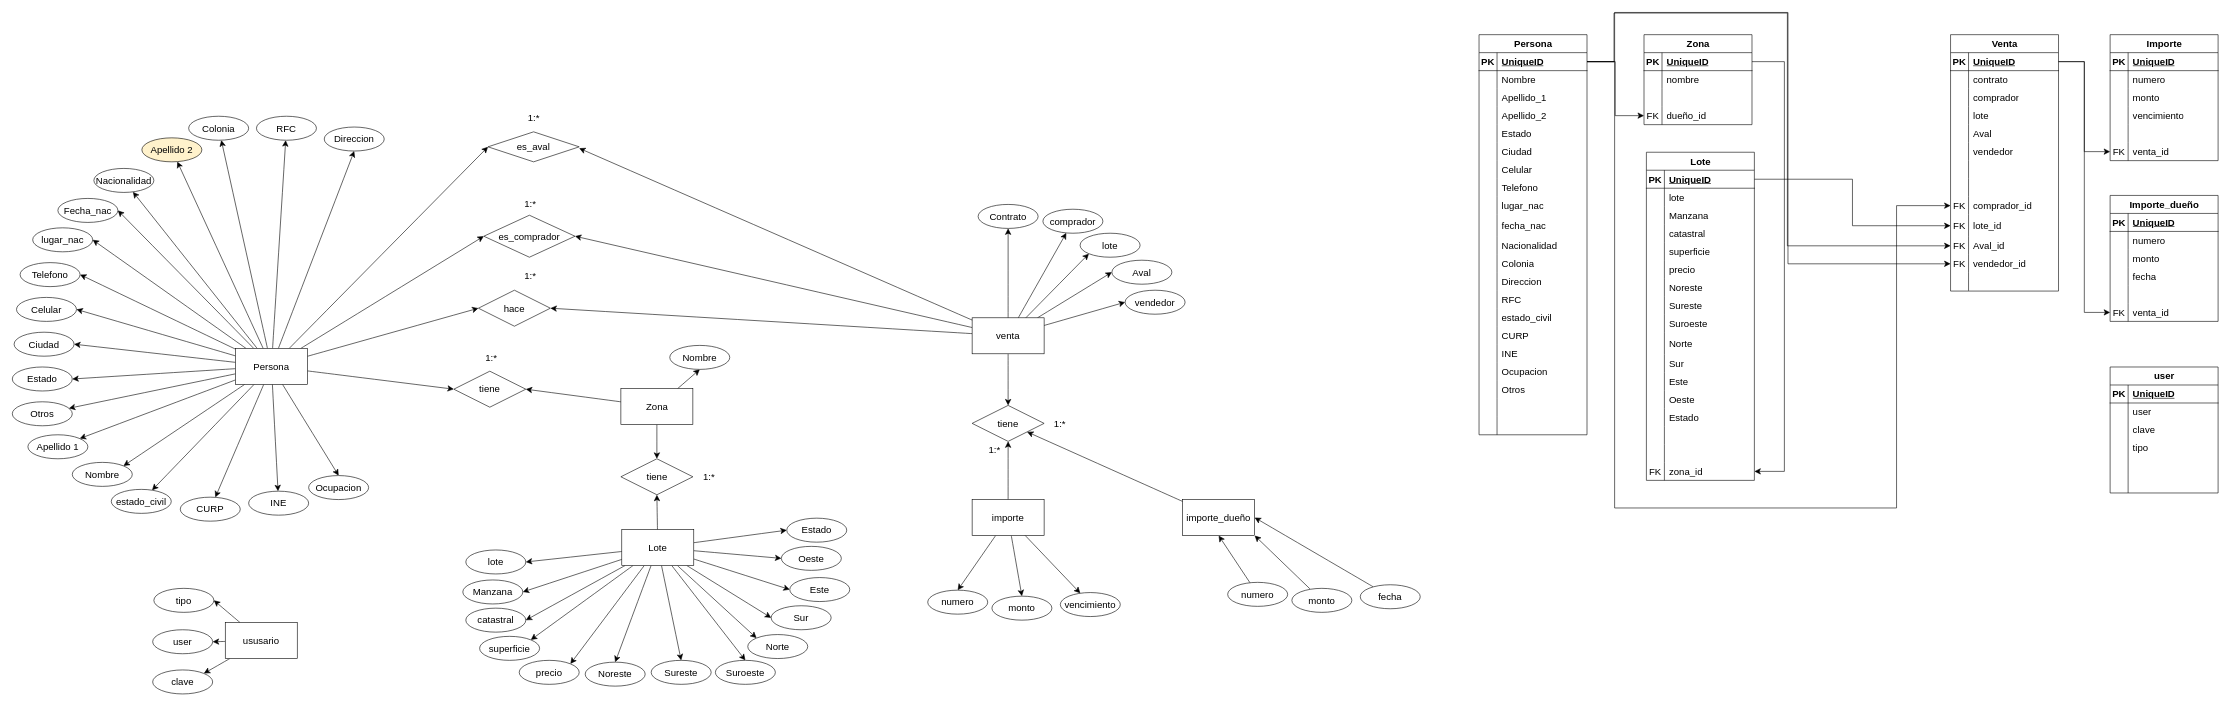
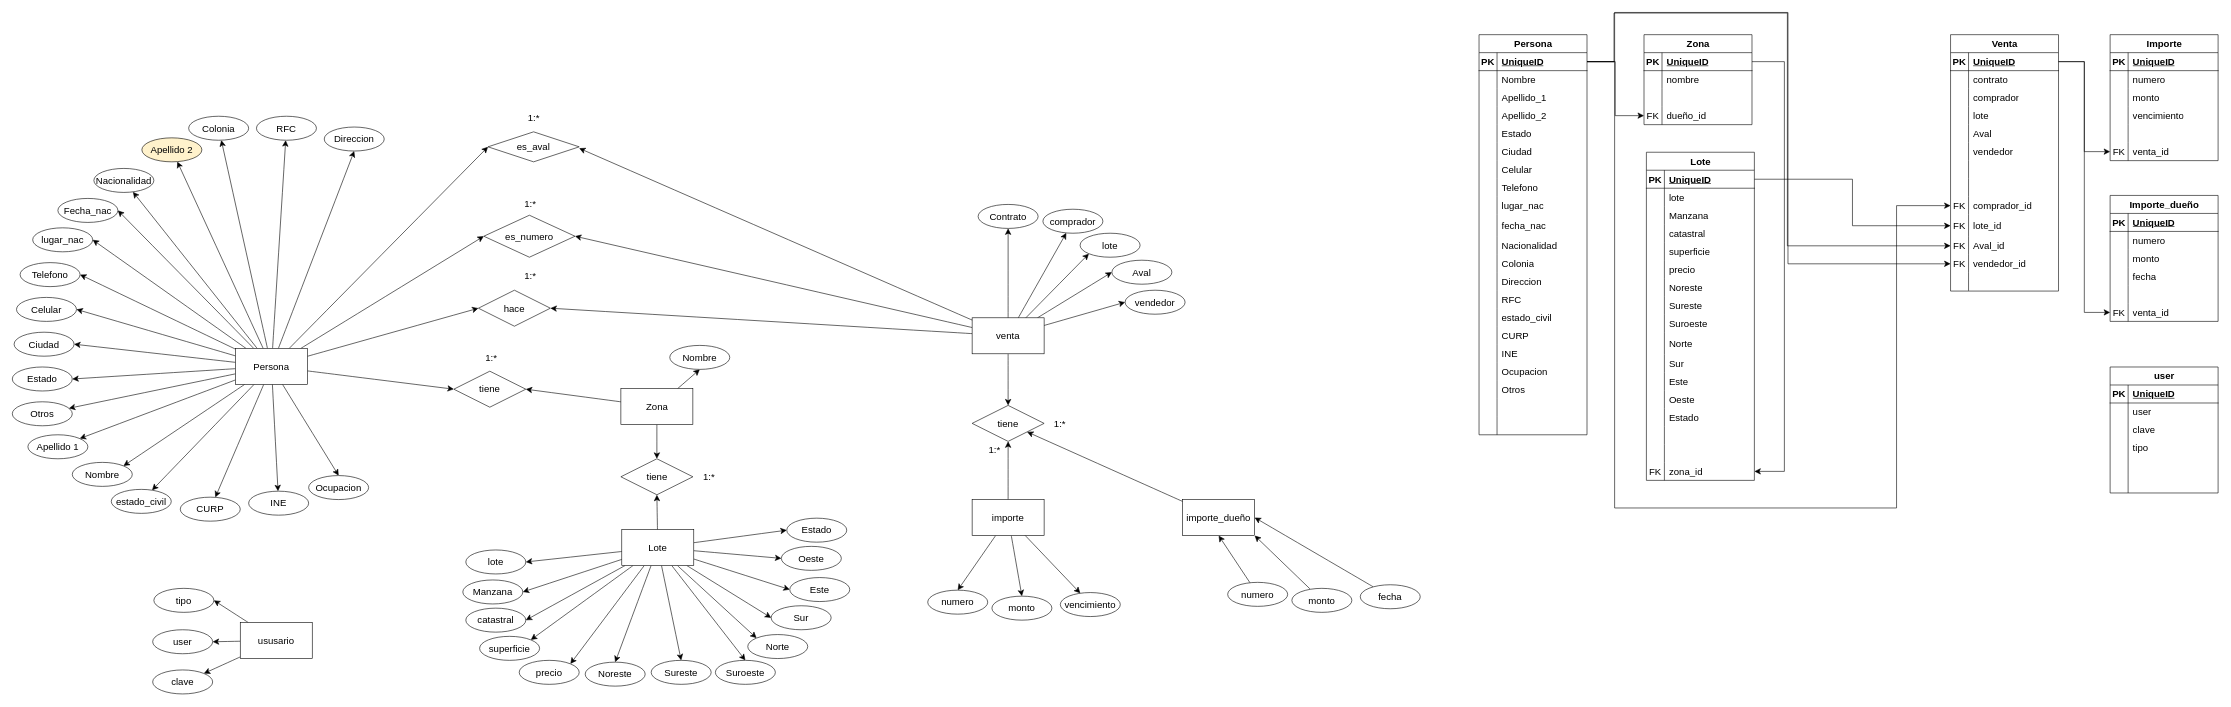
node "es_comprador": label "es_comprador" -> "es_numero"
node "ususario": moved (261, 641) -> (276, 641)
